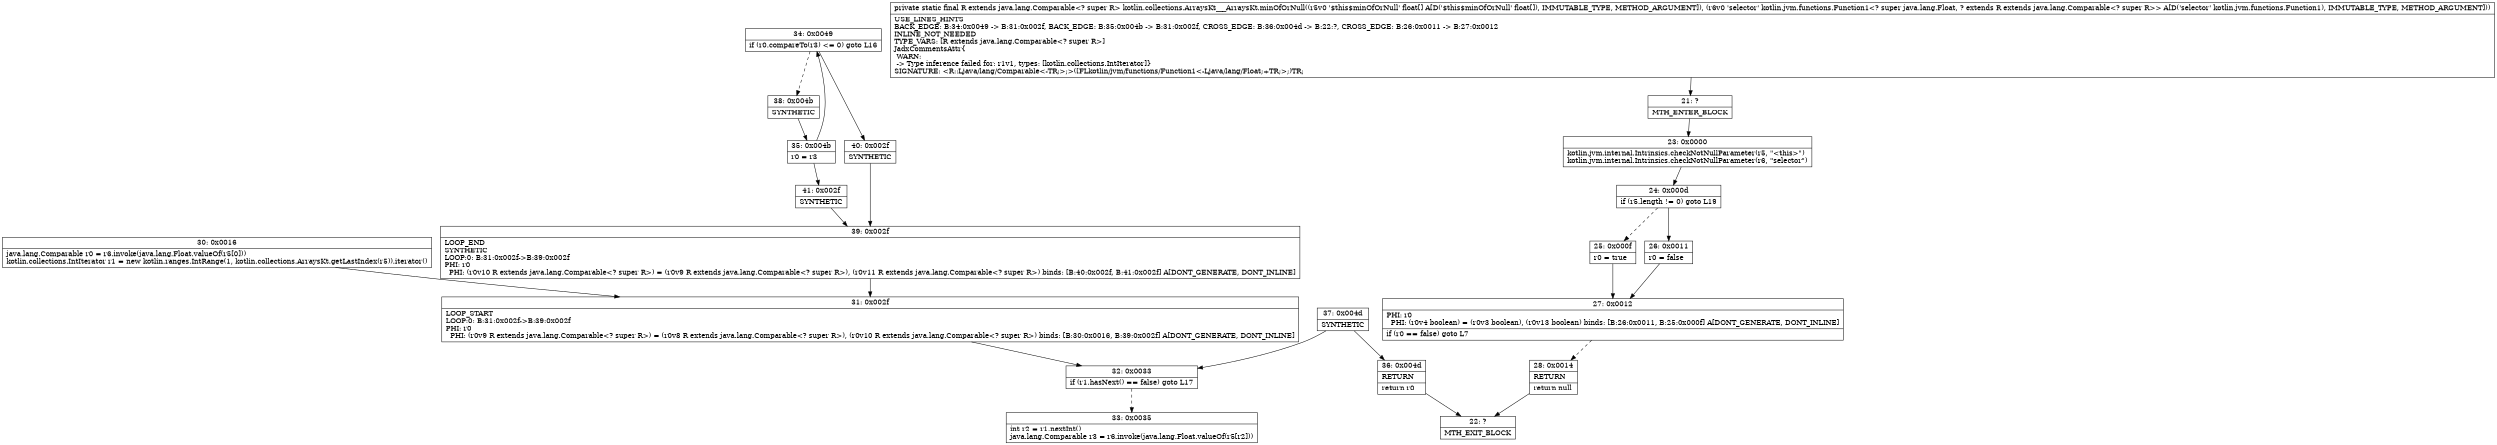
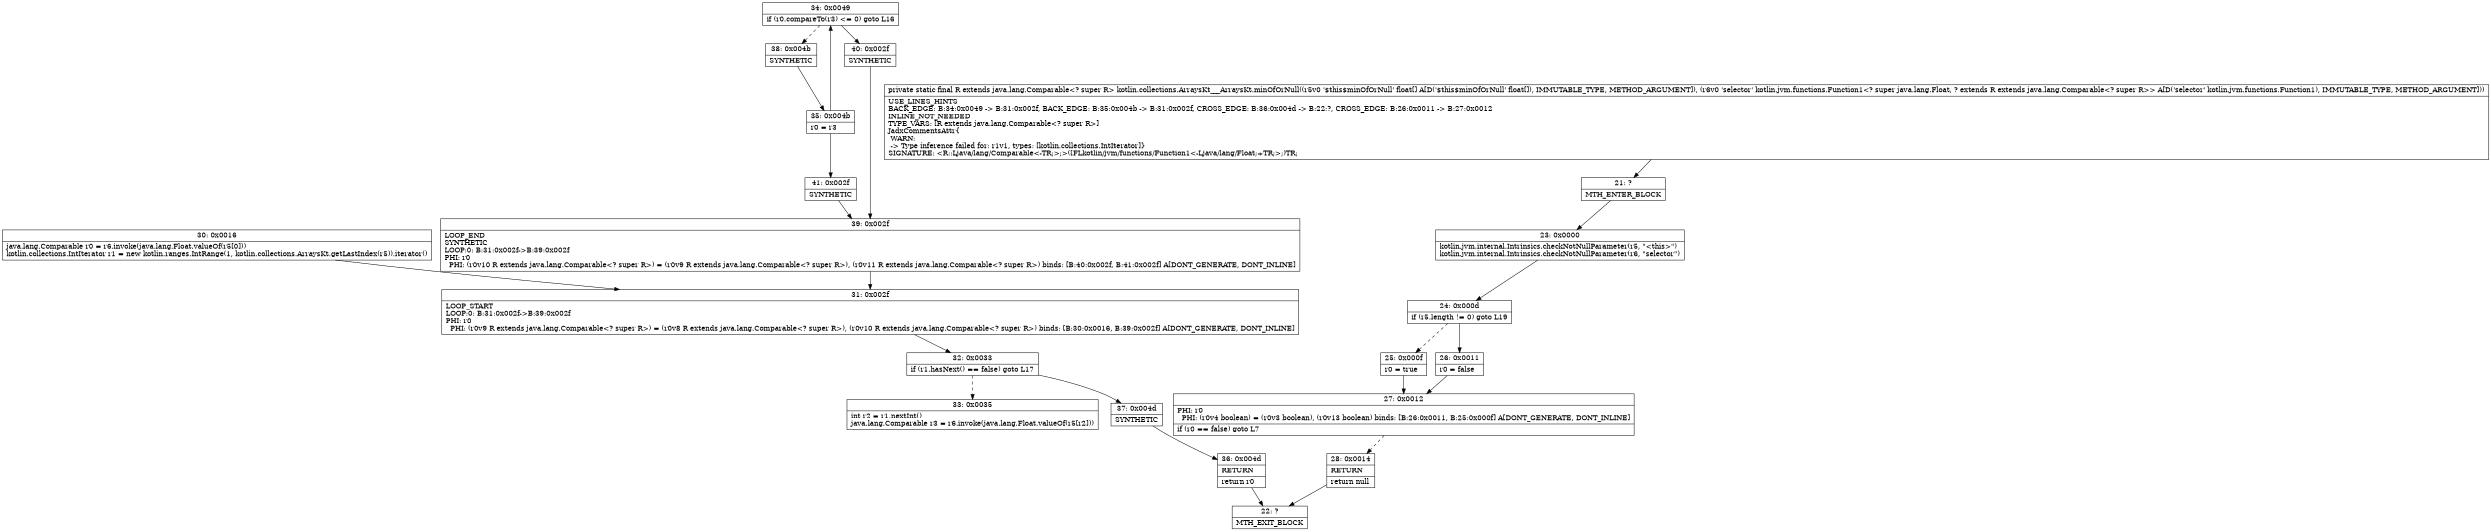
edge "37: 0x004d" -> "32: 0x0033": reversed
